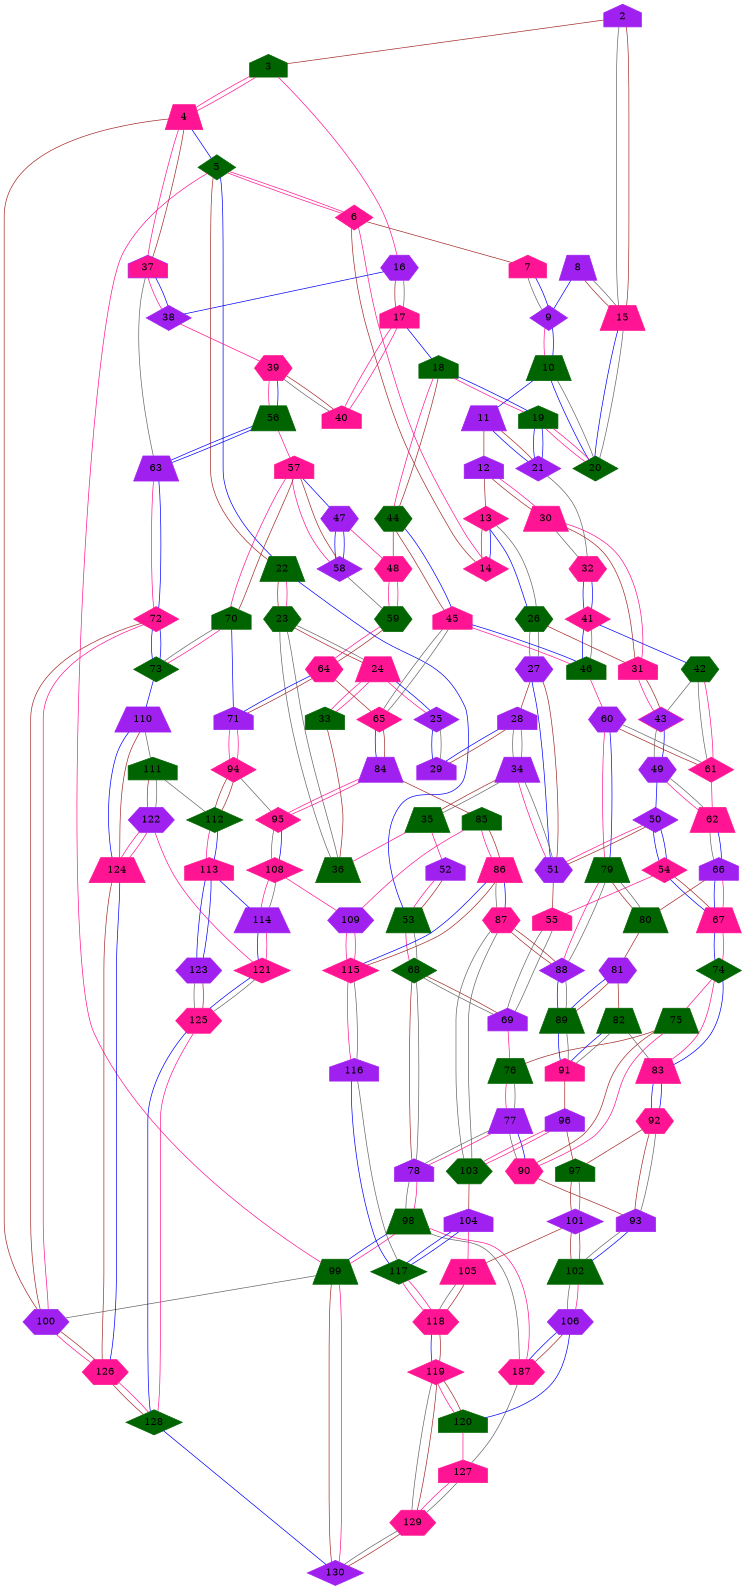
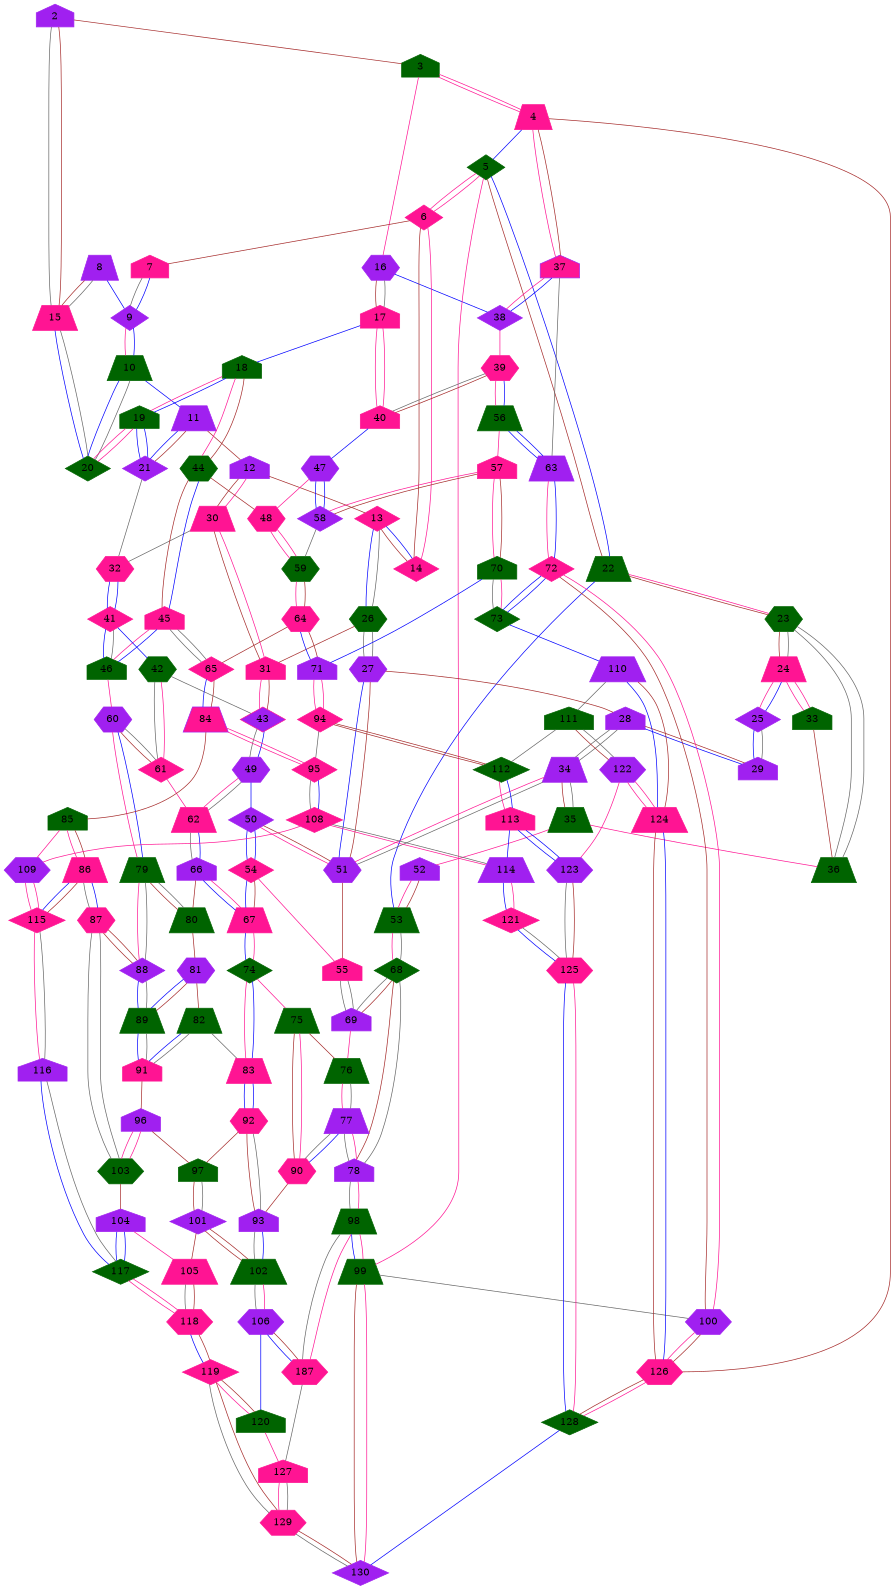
edge "57" -- "47": now "40" -- "47"
edge "4" -- "100": now "4" -- "126"
node "84": fillcolor purple -> deeppink
edge "122" -- "121": now "122" -- "123"
